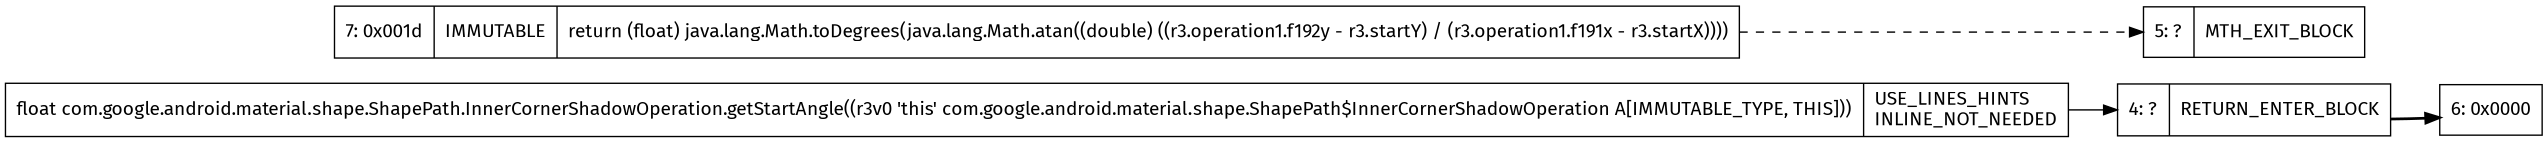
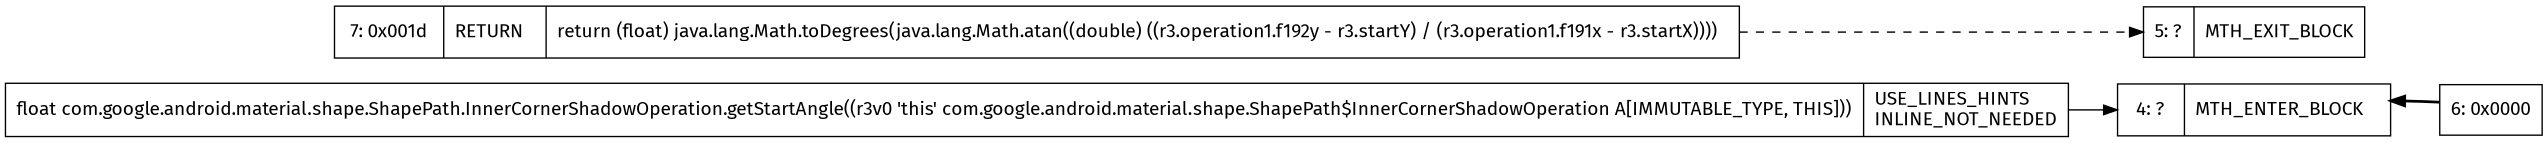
node "7: 0x001d": text "IMMUTABLE" -> "RETURN"
node "4: ?": text "RETURN_ENTER_BLOCK" -> "MTH_ENTER_BLOCK"
edge "4: ?" -> "6: 0x0000": reversed
